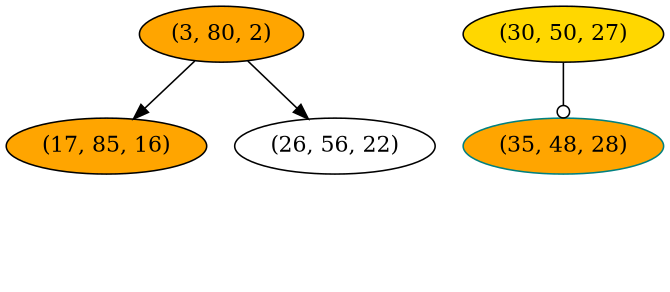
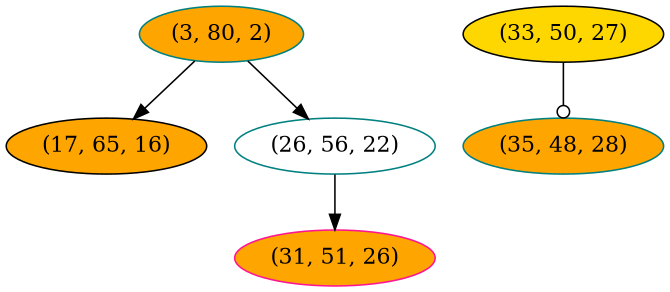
node "(3, 80, 2)": color black -> teal
node "(30, 50, 27)": label "(30, 50, 27)" -> "(33, 50, 27)"
node "(17, 85, 16)": label "(17, 85, 16)" -> "(17, 65, 16)"
node "(26, 56, 22)": color black -> teal
node "(31, 51, 26)": added
